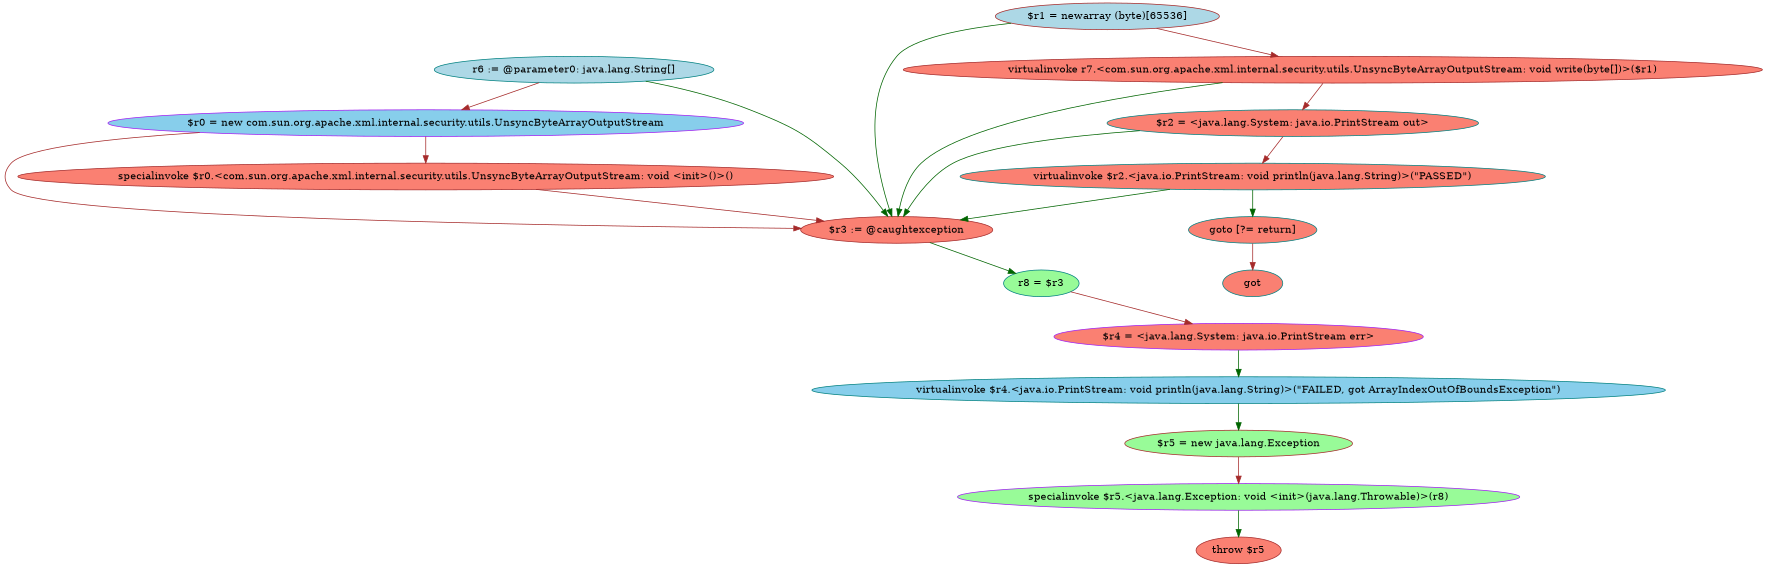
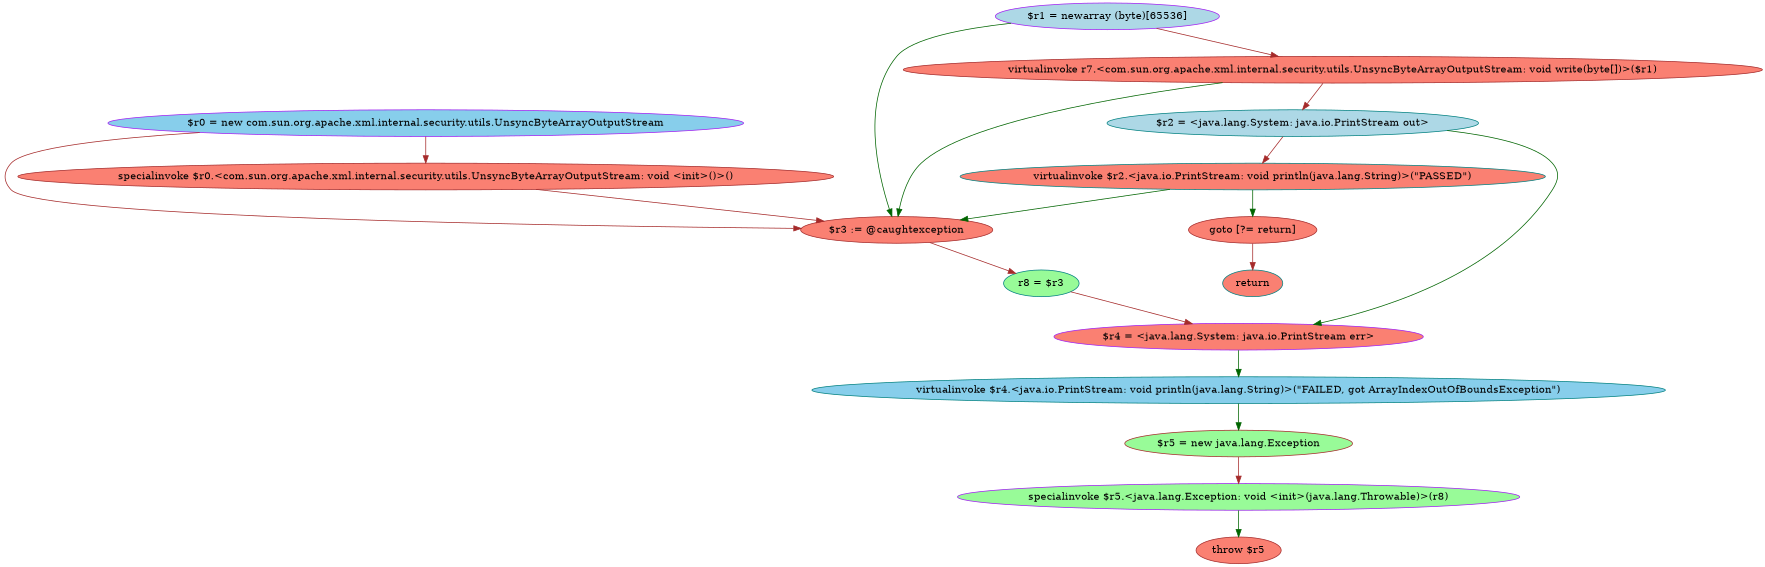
node "$r1 = newarray (byte)[65536]": color brown -> purple
node "r6 := @parameter0: java.lang.String[]": removed
node "$r2 = <java.lang.System: java.io.PrintStream out>": fillcolor salmon -> lightblue
edge "$r2 = <java.lang.System: java.io.PrintStream out>" -> "$r3 := @caughtexception": now "$r2 = <java.lang.System: java.io.PrintStream out>" -> "$r4 = <java.lang.System: java.io.PrintStream err>"
node "goto [?= return]": color teal -> brown
edge "$r3 := @caughtexception" -> "r8 = $r3": color darkgreen -> brown
node "got": label "got" -> "return"
